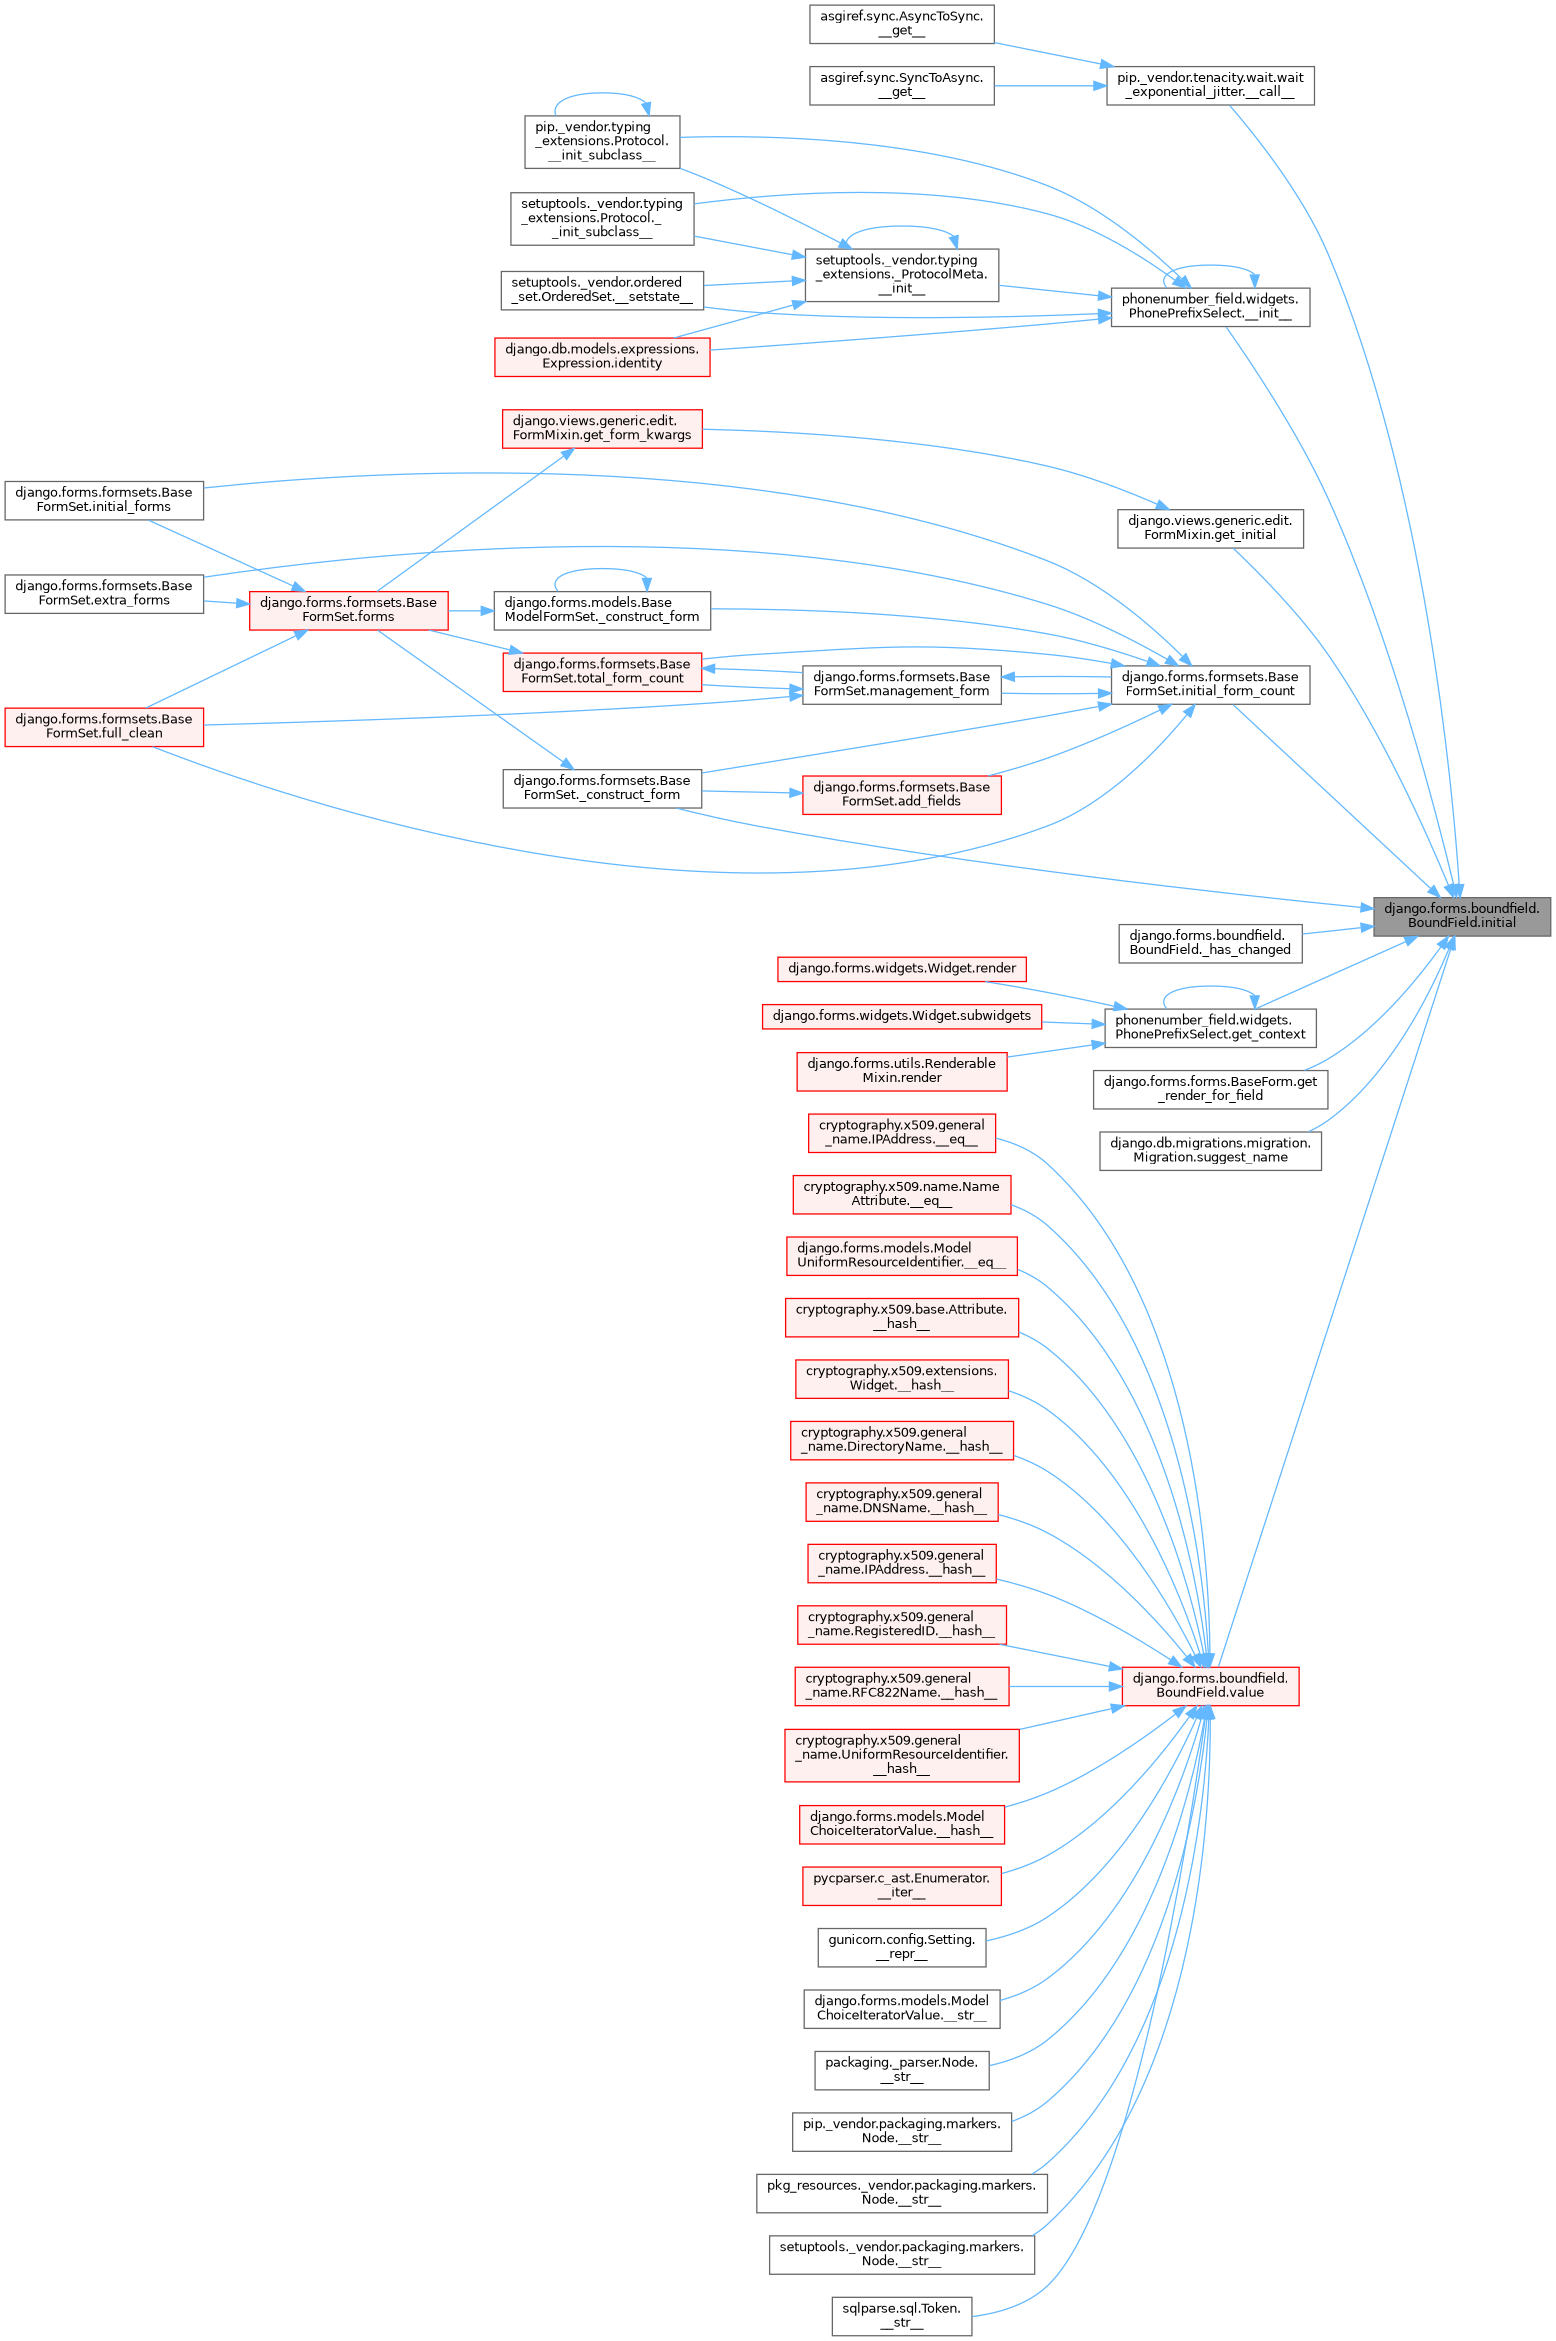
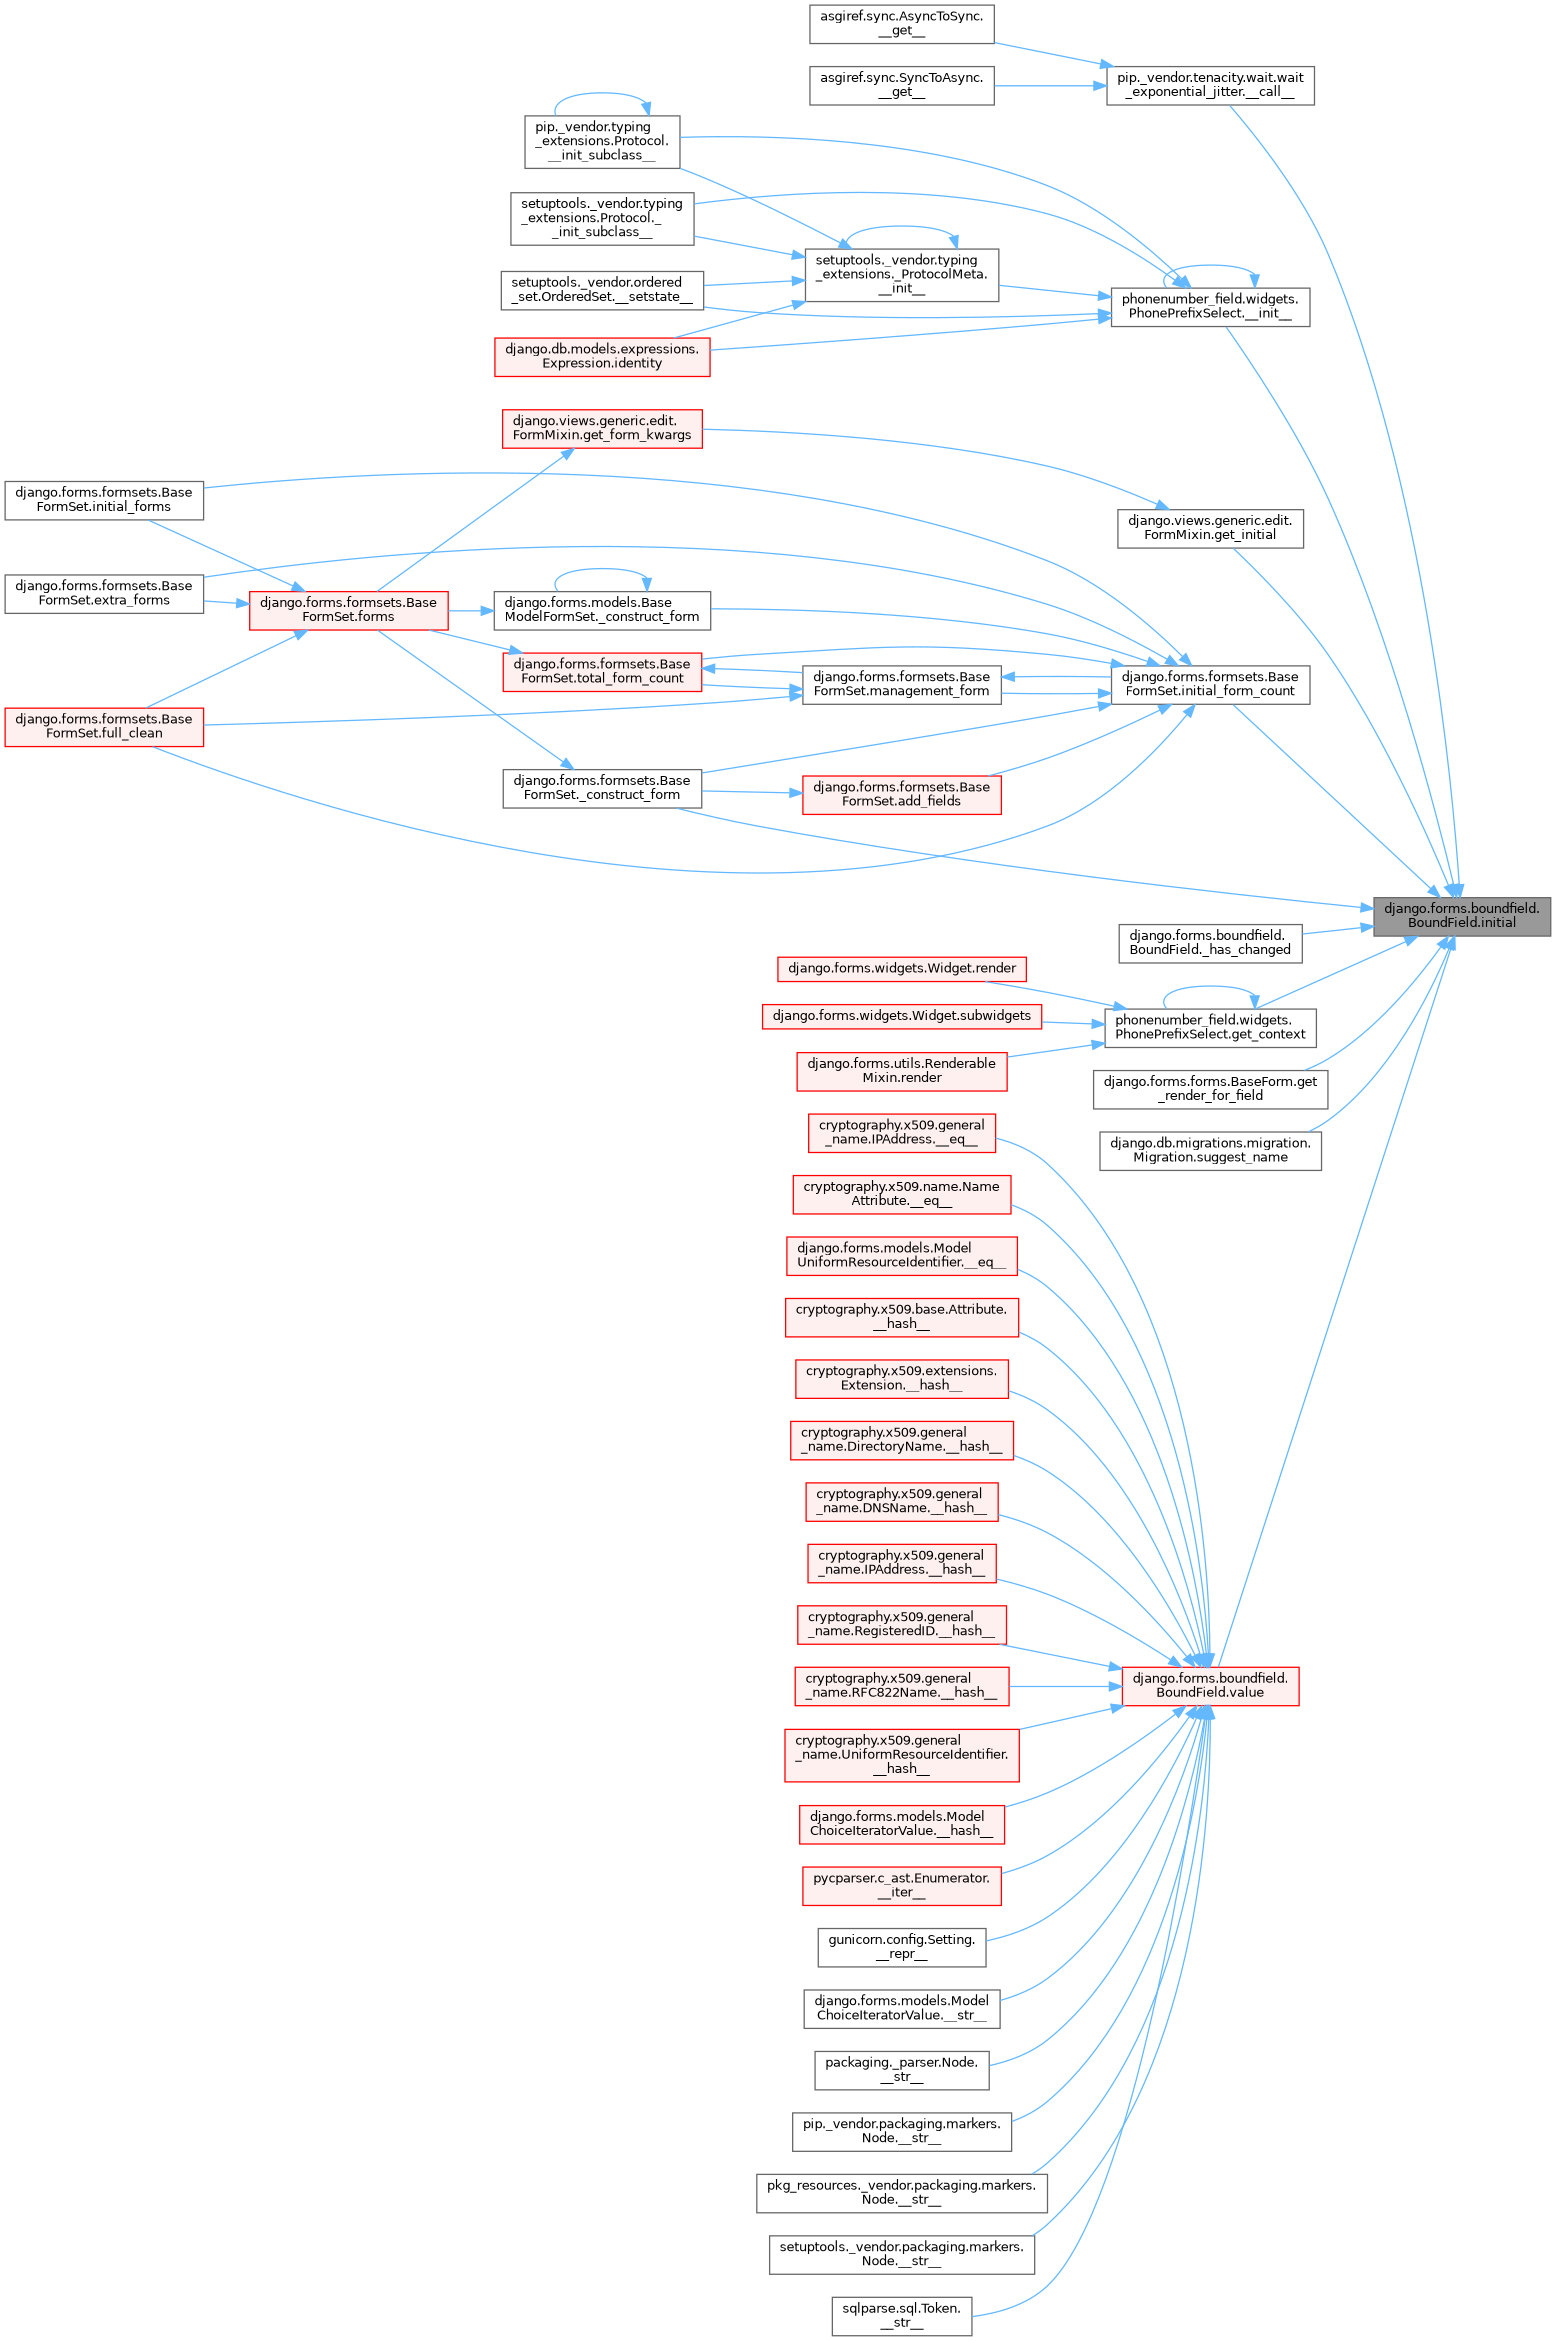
node "cryptography.x509.extensions. Widget.__hash__": label "cryptography.x509.extensions. Widget.__hash__" -> "cryptography.x509.extensions. Extension.__hash__"
